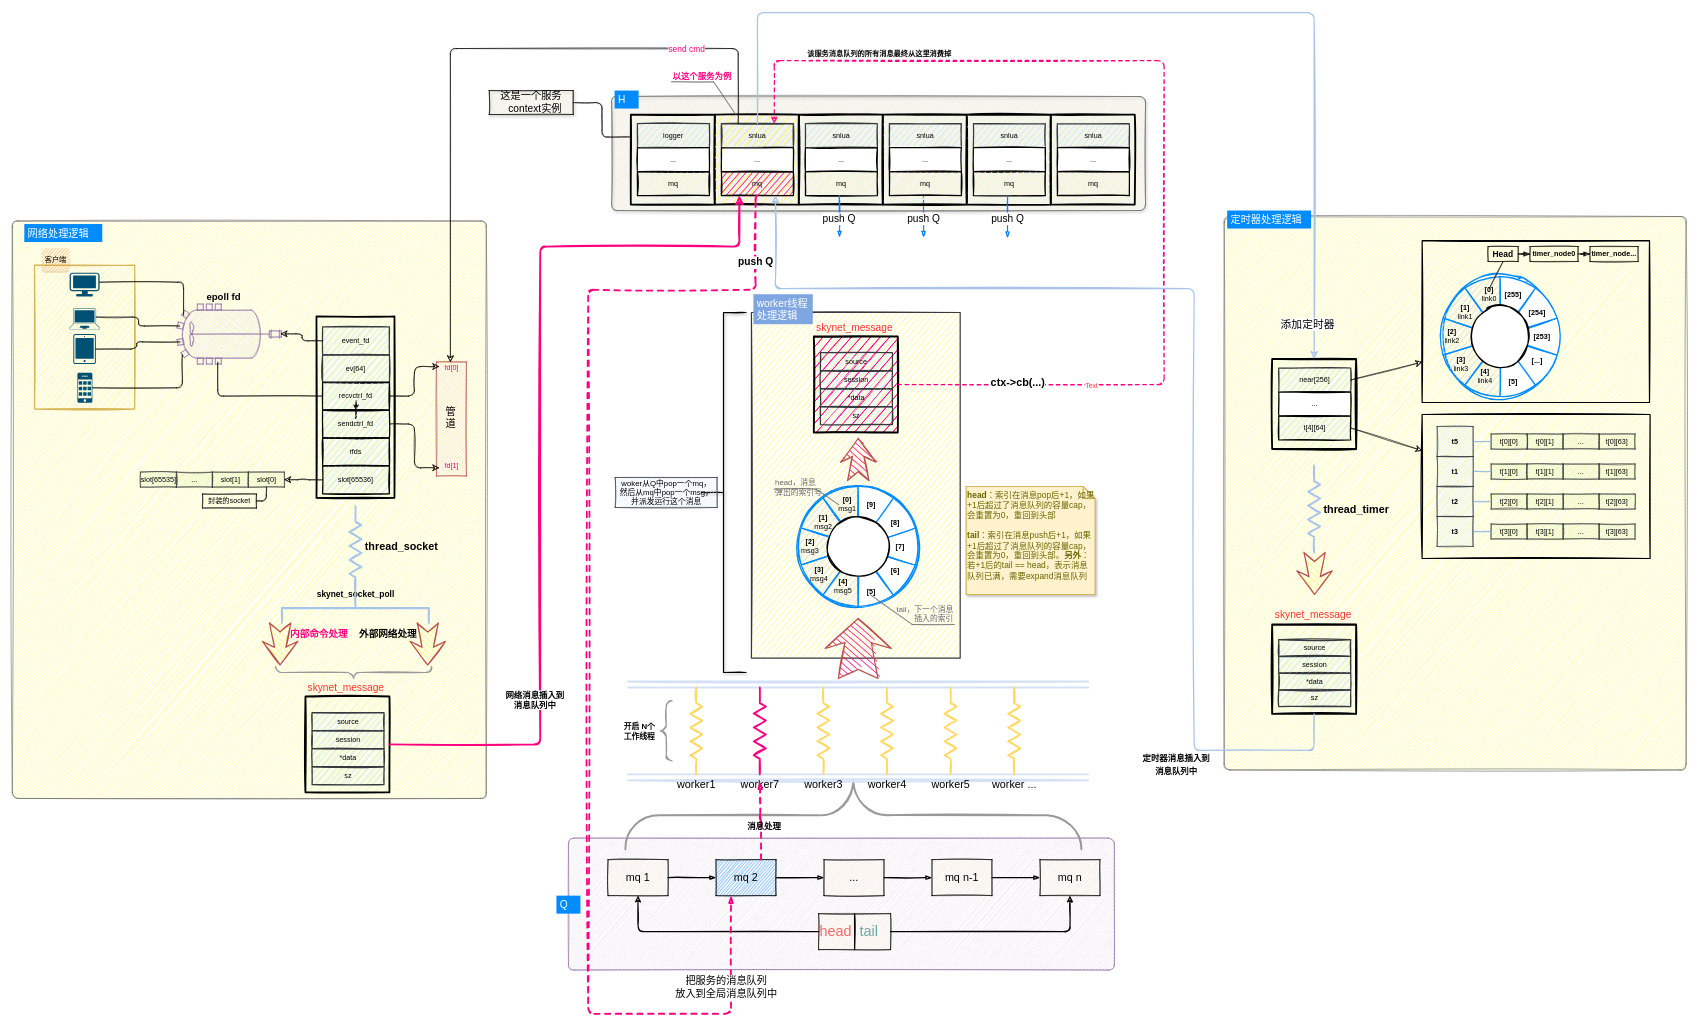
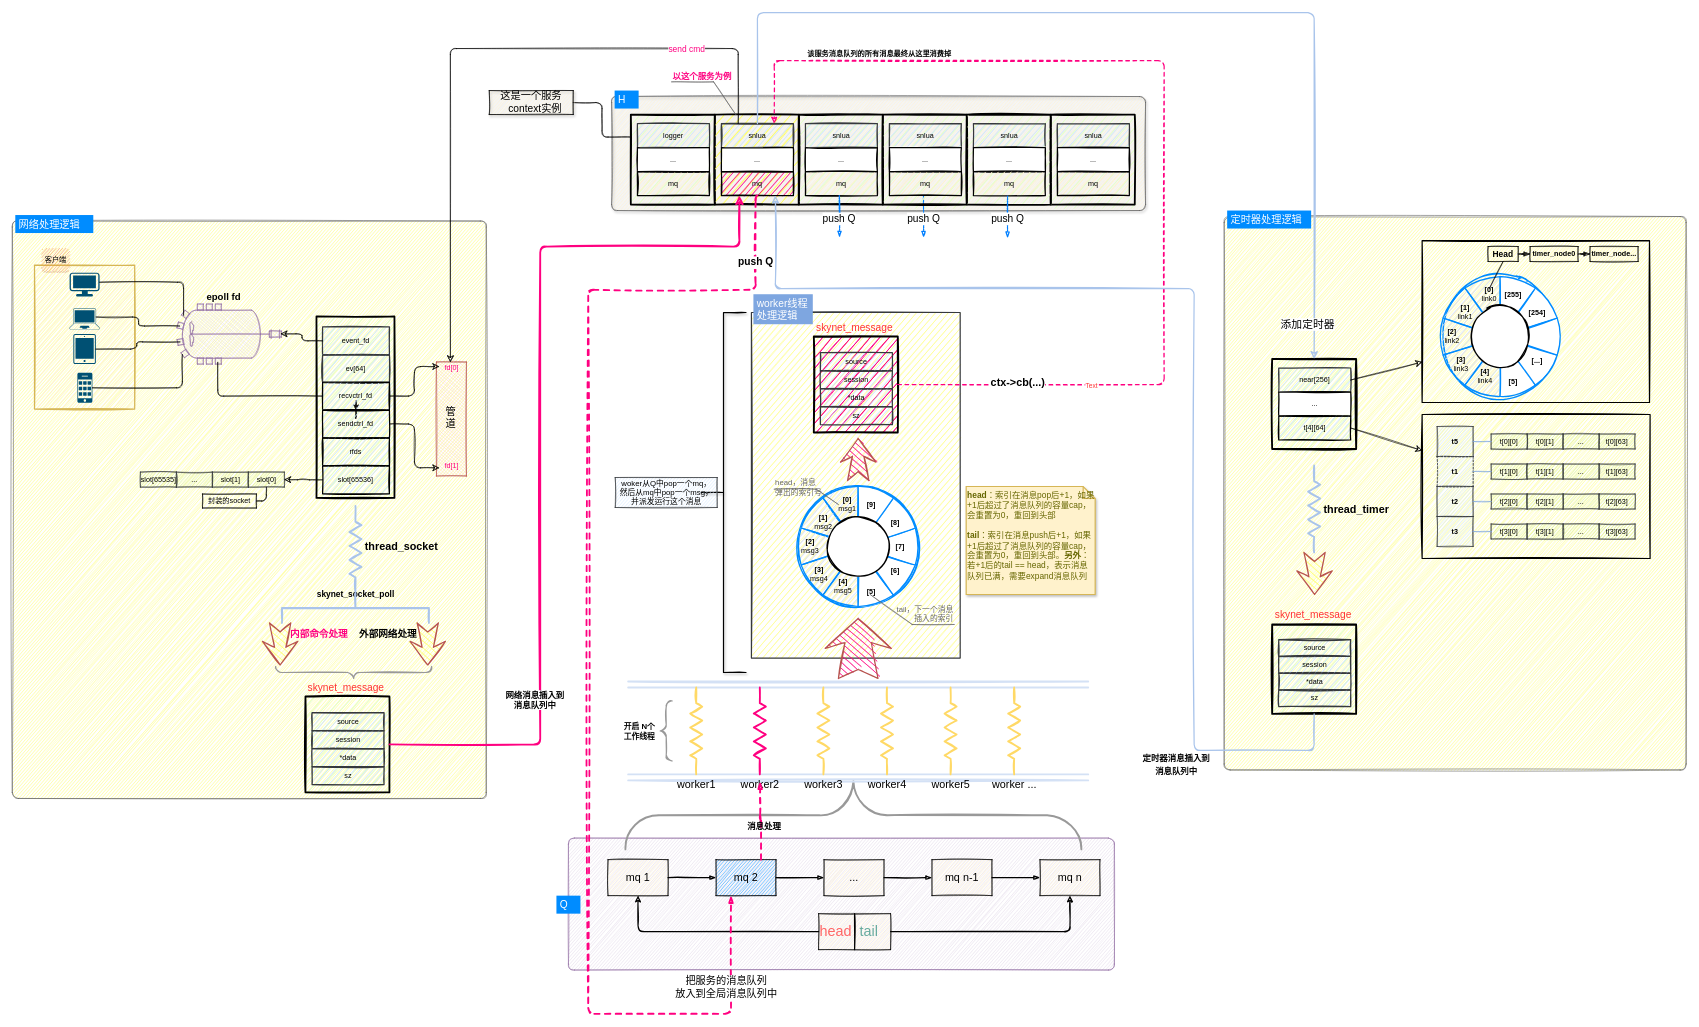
node "网络处理逻辑": moved (63, 233) -> (54, 224)
node "[253]": removed
node "t1": style solid -> dashed
node "worker7": label "worker7" -> "worker2"
